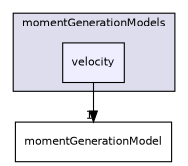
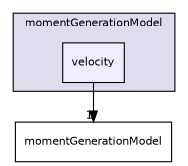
cluster "momentGenerationModels": label "momentGenerationModels" -> "momentGenerationModel"
